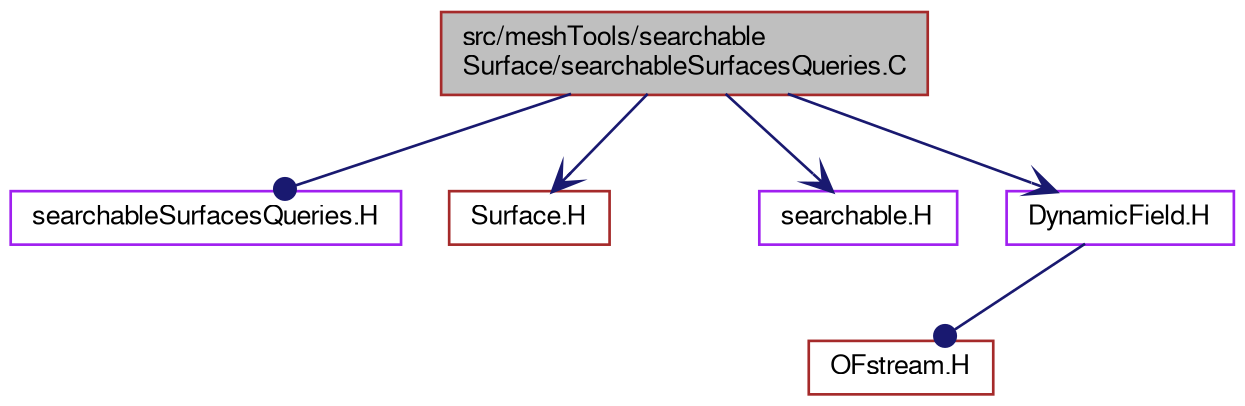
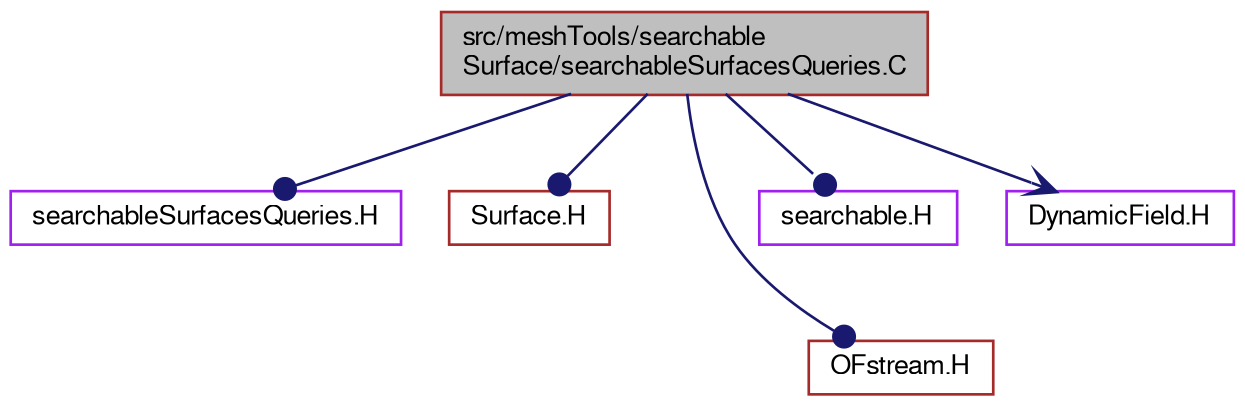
edge "src/meshTools/searchable Surface/searchableSurfacesQueries.C" -> "searchable.H": arrowhead vee -> dot
edge "src/meshTools/searchable Surface/searchableSurfacesQueries.C" -> "Surface.H": arrowhead vee -> dot
edge "DynamicField.H" -> "OFstream.H": now "src/meshTools/searchable Surface/searchableSurfacesQueries.C" -> "OFstream.H"
